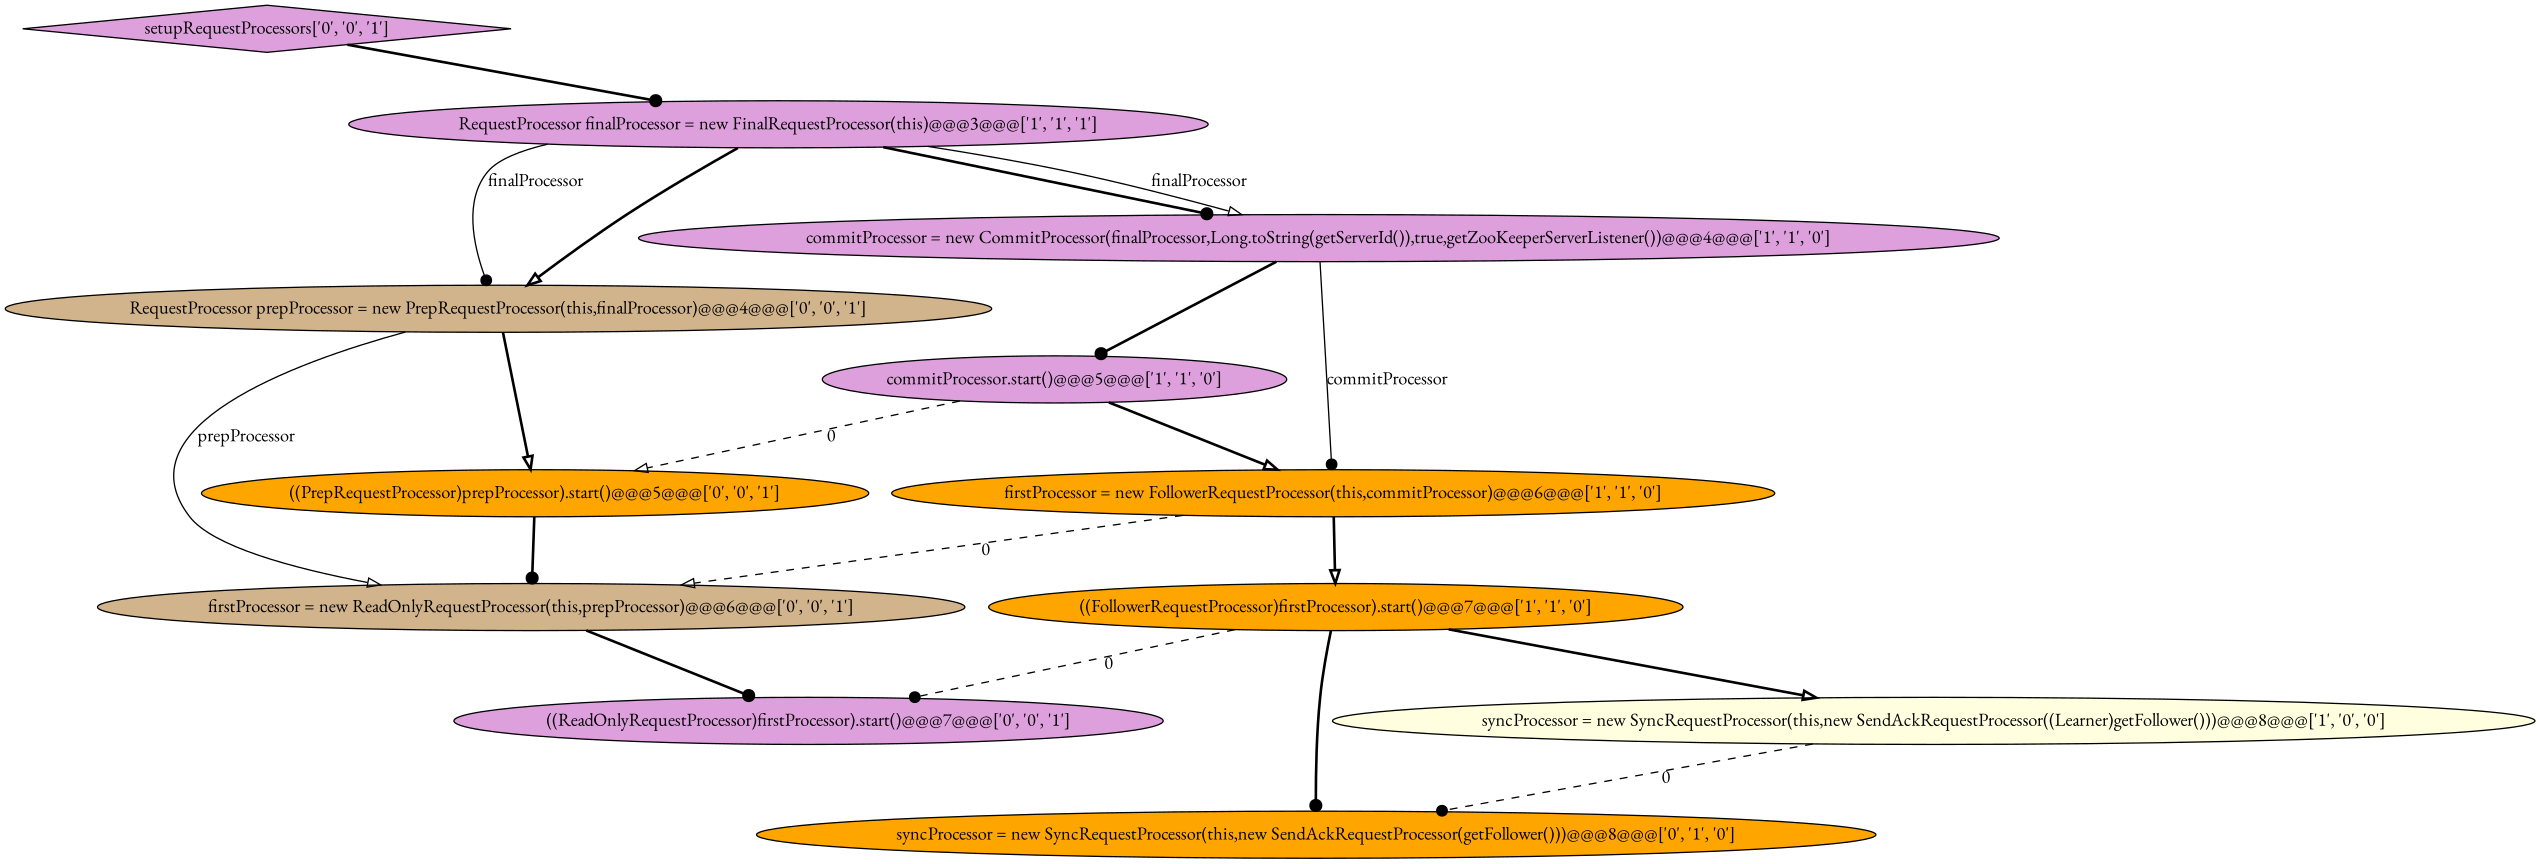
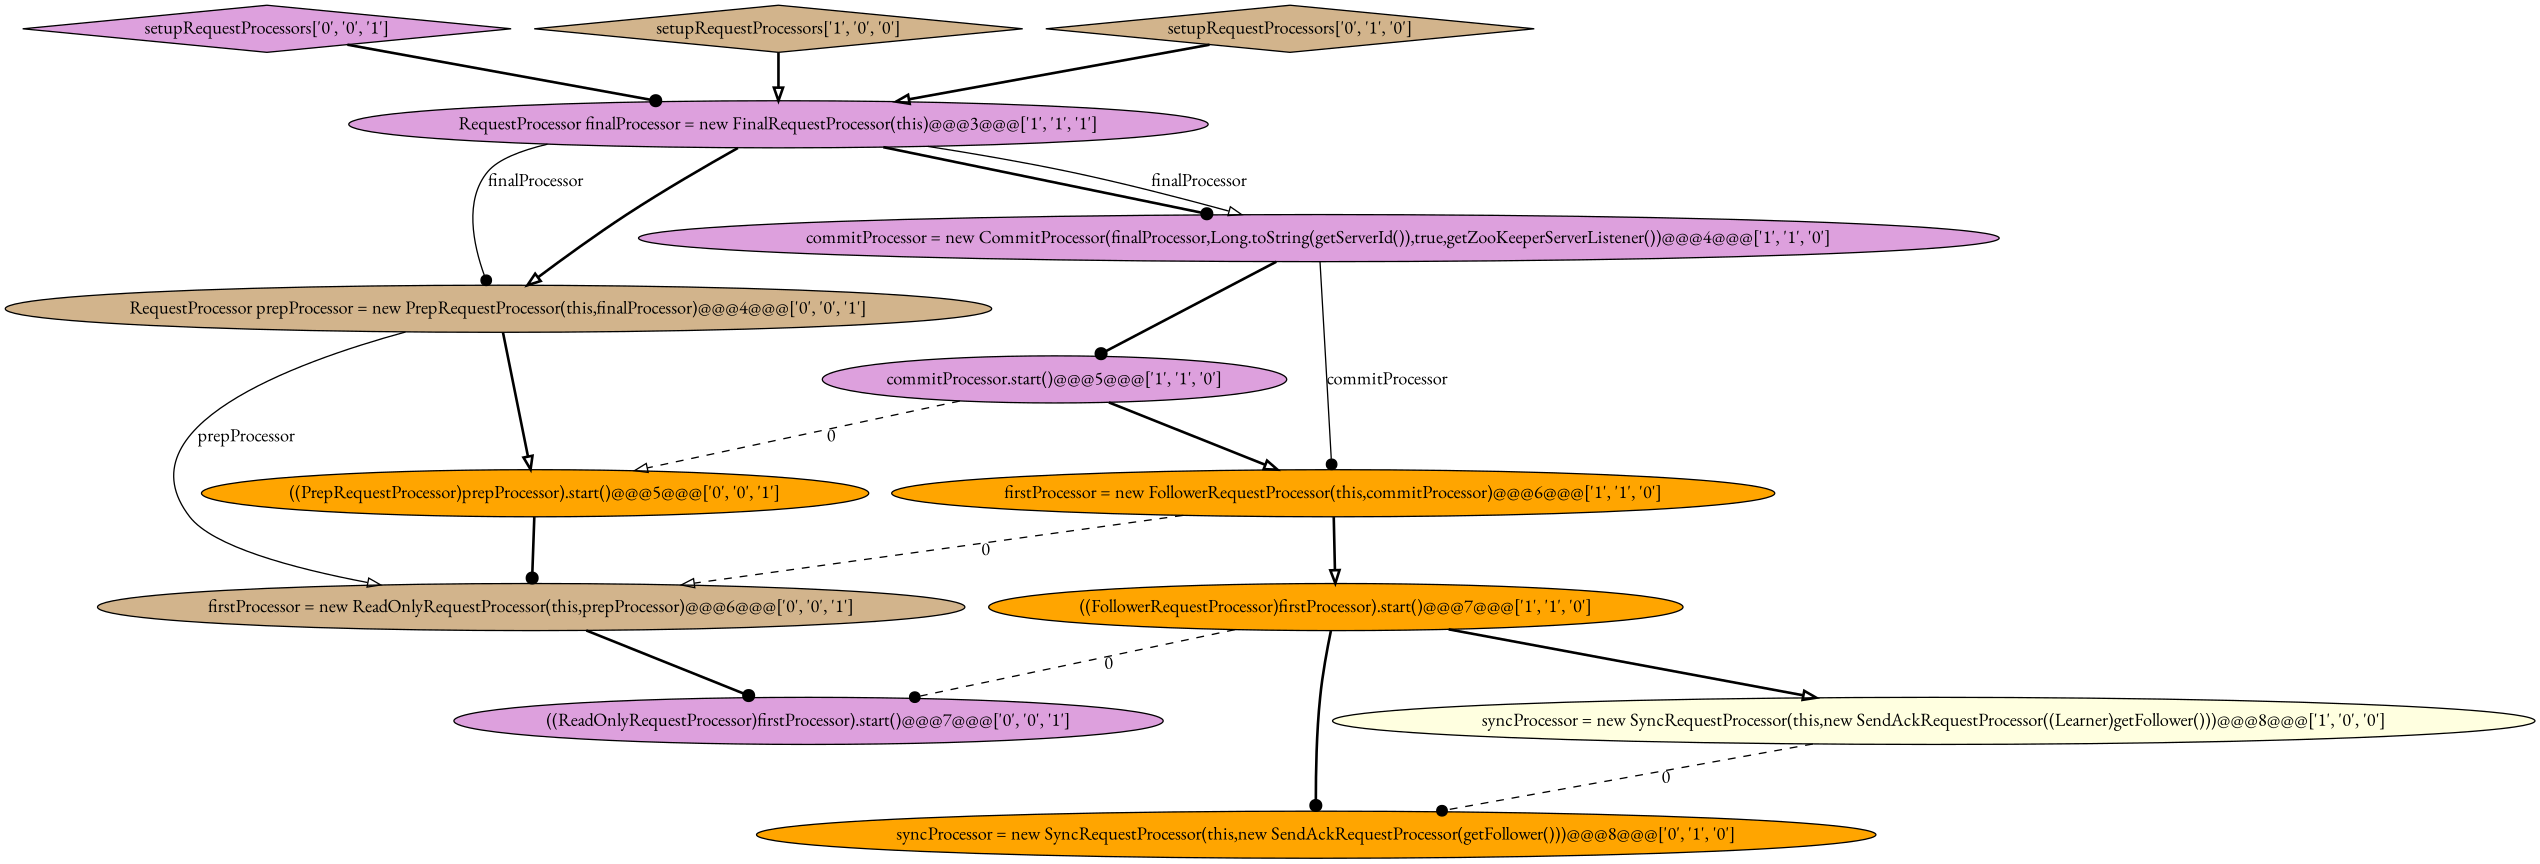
node "setupRequestProcessors['1', '0', '0']": added
node "setupRequestProcessors['0', '1', '0']": added
